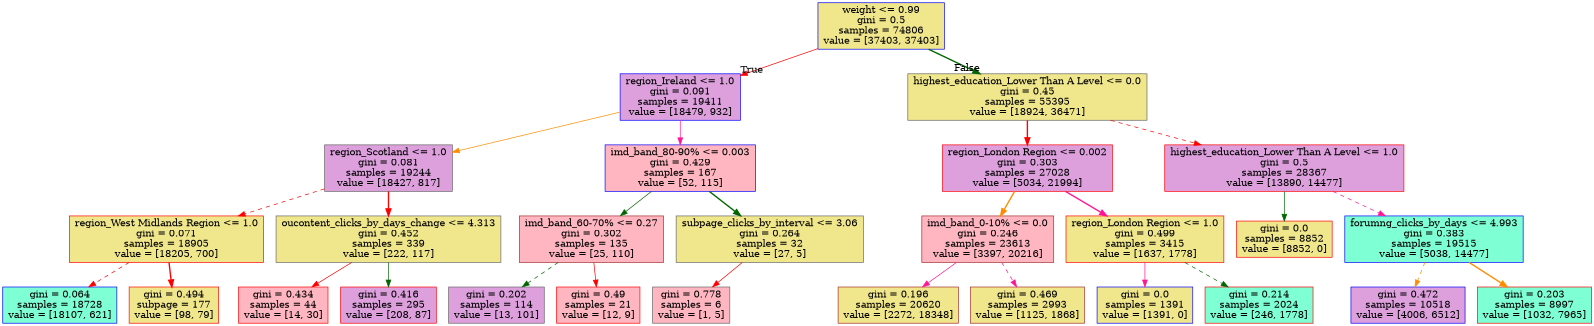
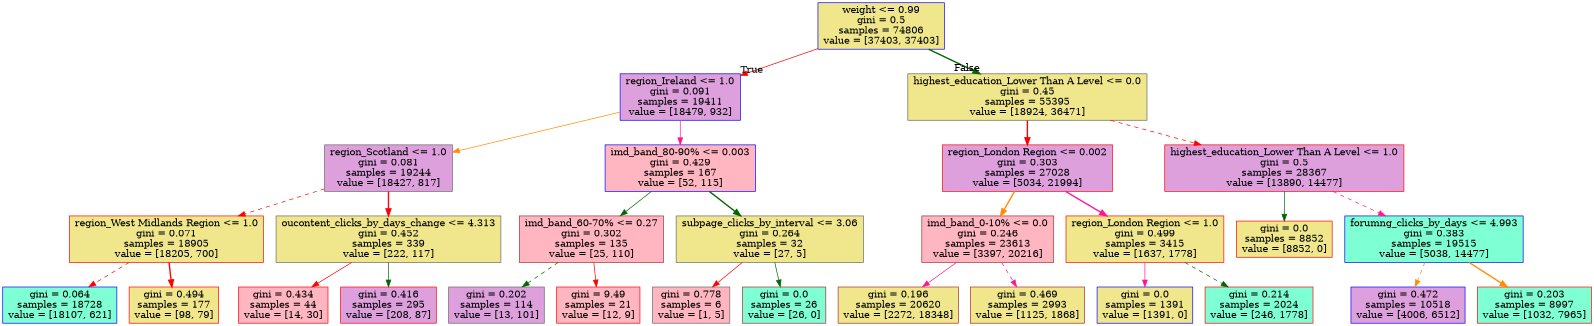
node "gini = 0.494 subpage = 177 value = [98, 79]": label "gini = 0.494 subpage = 177 value = [98, 79]" -> "gini = 0.494 samples = 177 value = [98, 79]"
node "gini = 0.49 samples = 21 value = [12, 9]": label "gini = 0.49 samples = 21 value = [12, 9]" -> "gini = 9.49 samples = 21 value = [12, 9]"
node "gini = 0.0 samples = 26 value = [26, 0]": added
